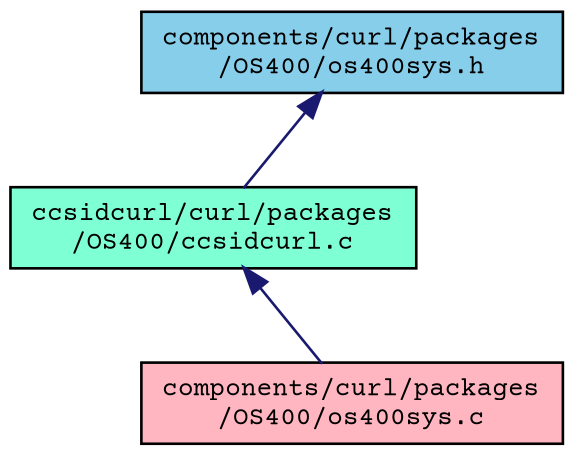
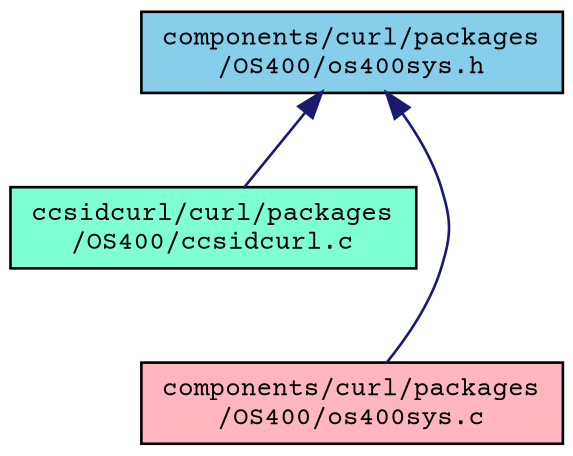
edge "components/curl/packages /OS400/os400sys.c" -> "ccsidcurl/curl/packages /OS400/ccsidcurl.c": now "components/curl/packages /OS400/os400sys.c" -> "components/curl/packages /OS400/os400sys.h"
